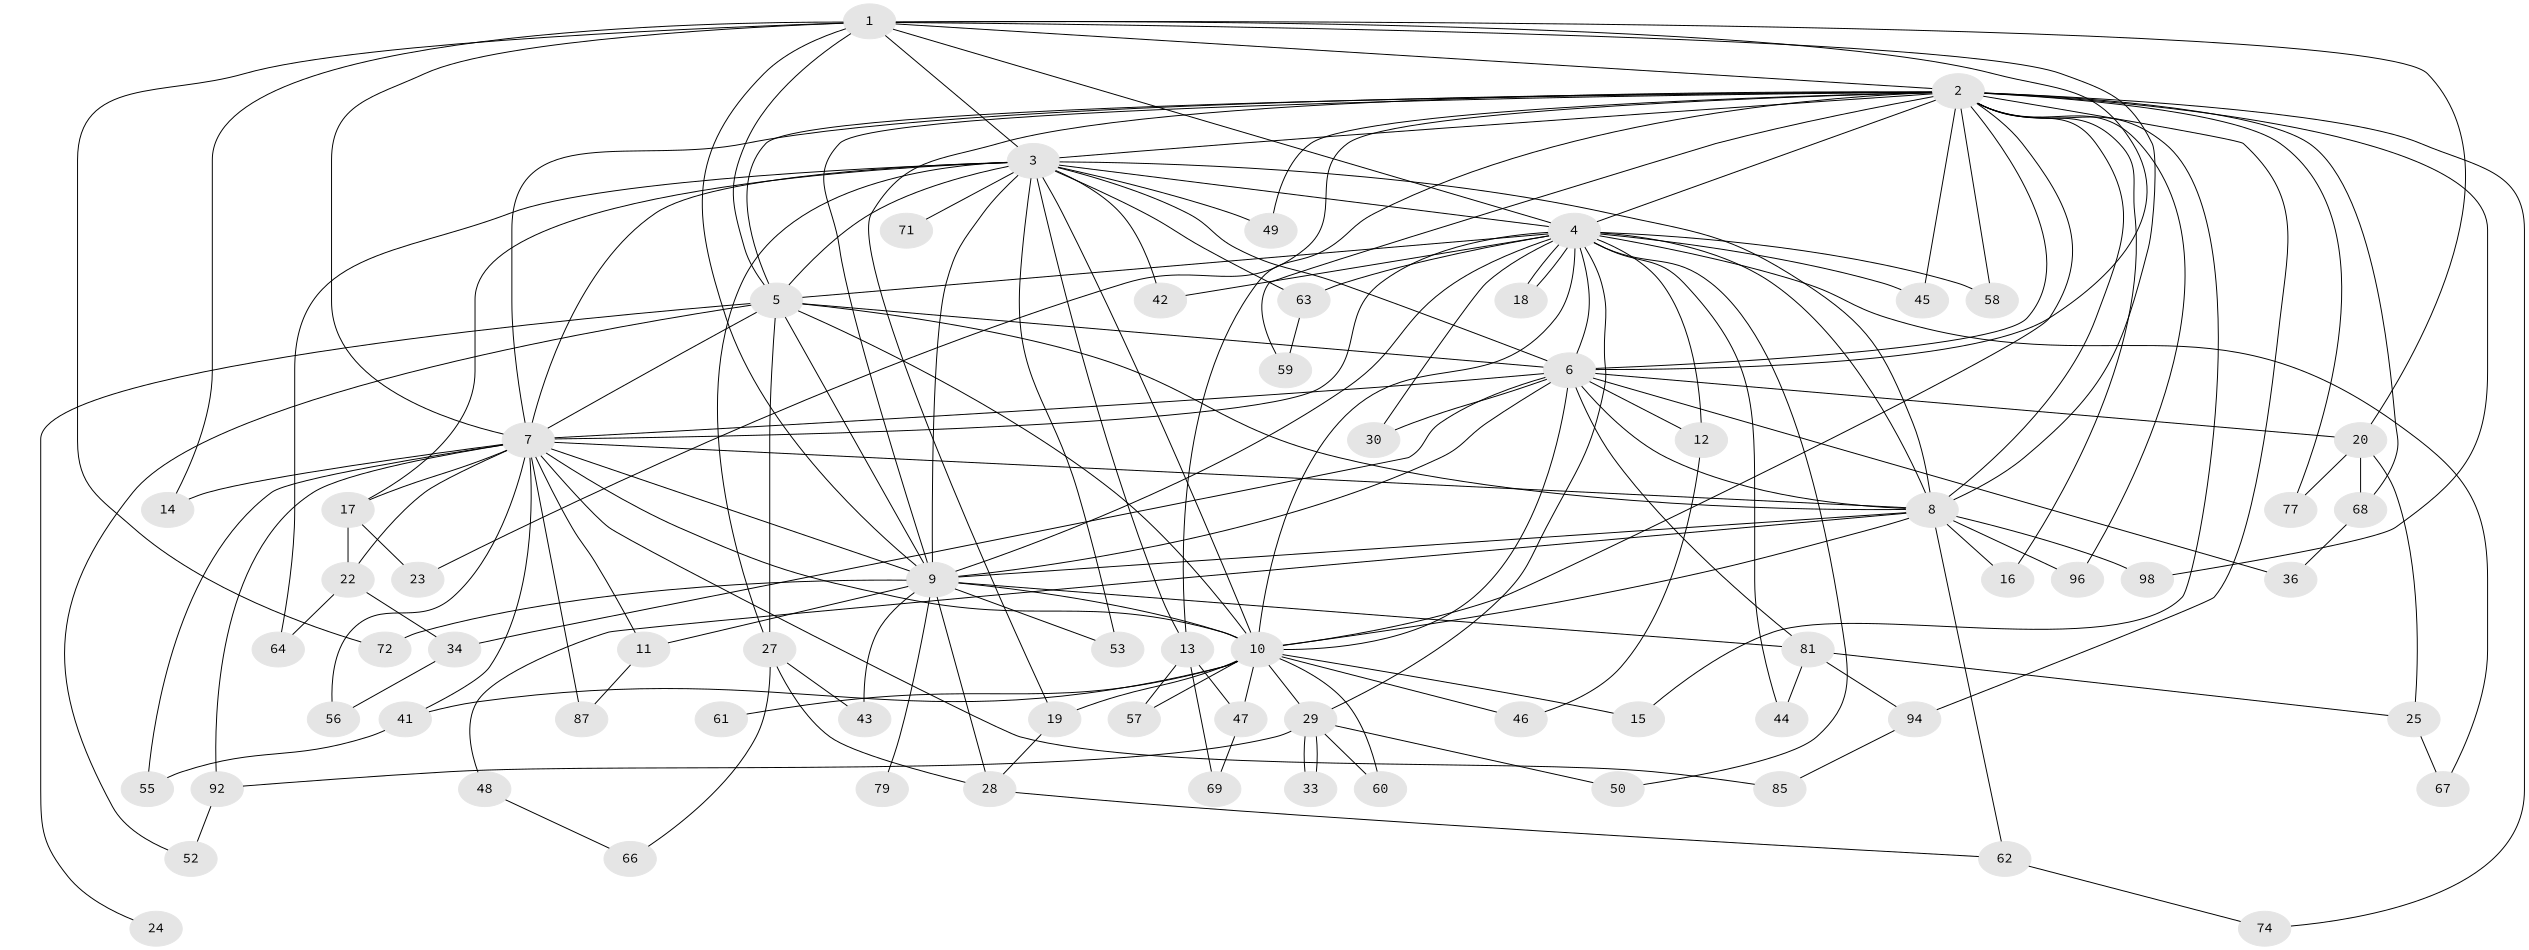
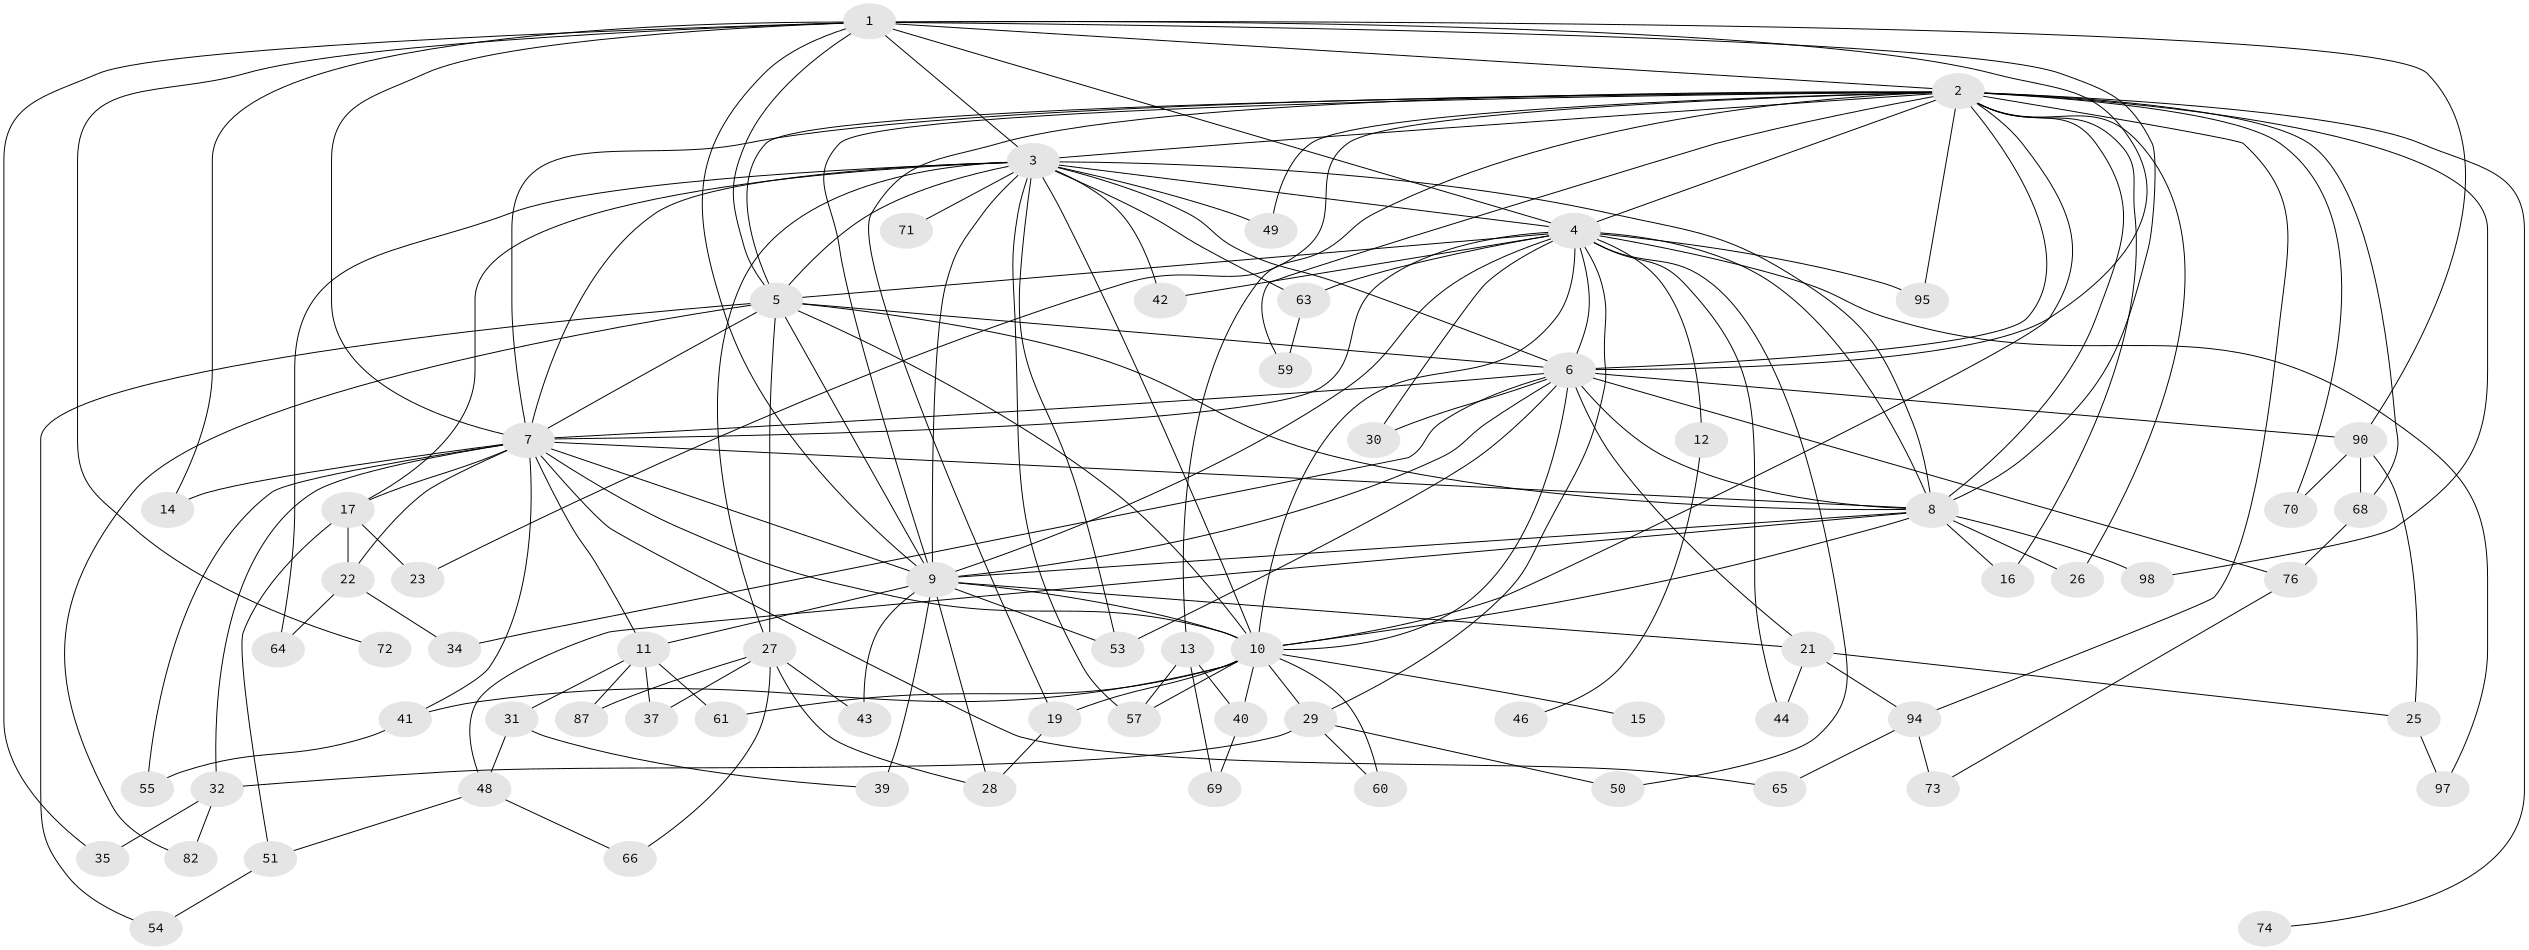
node "18": removed
node "45": label "45" -> "95"
node "58": removed
edge "3" -- "13": now "3" -- "57"
edge "6" -- "12": now "6" -- "53"
node "20": label "20" -> "90"
node "77": label "77" -> "70"
edge "2" -- "15": removed
edge "7" -- "87": now "27" -- "87"
node "96": label "96" -> "26"
node "36": label "36" -> "76"
edge "9" -- "72": removed
node "81": label "81" -> "21"
edge "11" -- "61": added
edge "10" -- "46": removed
node "56": removed
node "31": added
node "37": added
node "47": label "47" -> "40"
node "92": label "92" -> "32"
node "79": label "79" -> "39"
node "33": removed
node "85": label "85" -> "65"
node "73": added
node "67": label "67" -> "97"
node "35": added
node "52": label "52" -> "82"
node "51": added
node "62": removed
node "24": label "24" -> "54"
